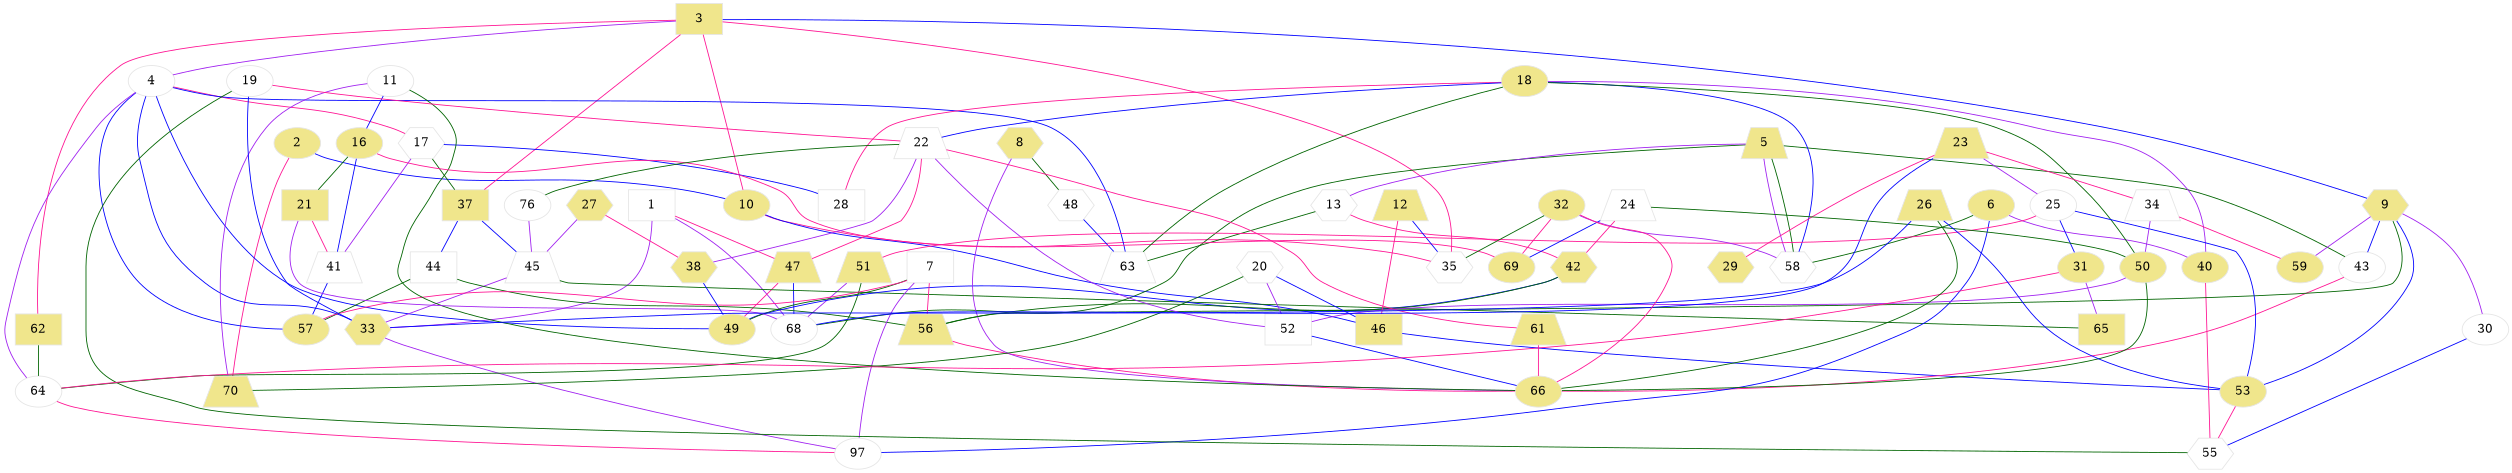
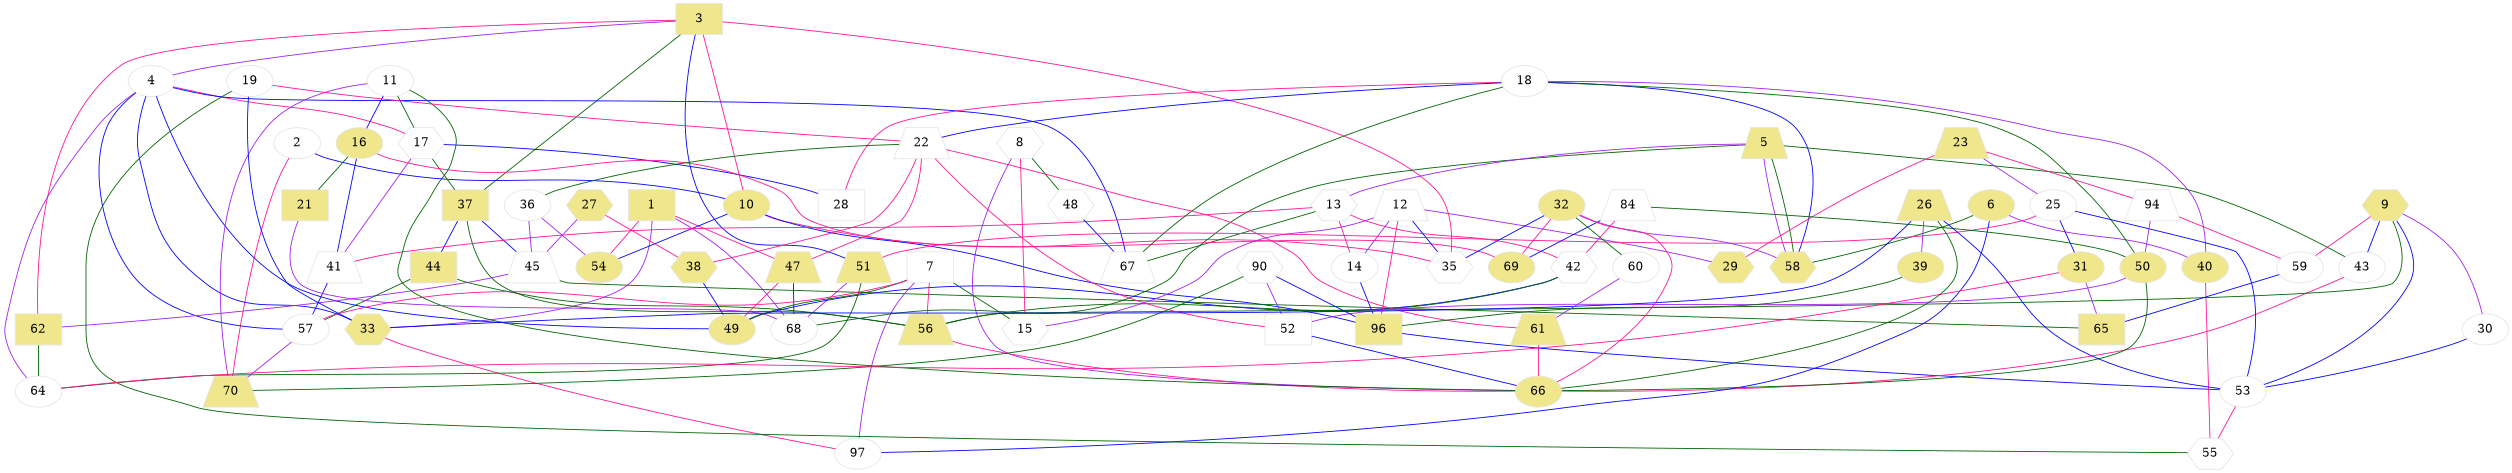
edge "3" -- "9": now "3" -- "51"
node "18": fillcolor khaki -> white
edge "11" -- "17": added
edge "3" -- "37": color deeppink -> darkgreen
node "2": fillcolor khaki -> white
node "8": fillcolor khaki -> white
node "76": label "76" -> "36"
node "1": fillcolor white -> khaki
node "12": fillcolor khaki -> white
node "24": label "24" -> "84"
node "34": label "34" -> "94"
edge "12" -- "29": added
edge "32" -- "35": color darkgreen -> blue
edge "21" -- "41": now "13" -- "41"
edge "22" -- "38": color purple -> deeppink
edge "9" -- "59": color purple -> deeppink
node "44": fillcolor white -> khaki
node "54": added
node "63": label "63" -> "67"
node "20": label "20" -> "90"
node "14": added
node "42": fillcolor khaki -> white
node "60": added
node "58": fillcolor white -> khaki
node "39": added
node "59": fillcolor khaki -> white
edge "22" -- "52": color purple -> deeppink
edge "45" -- "33": now "45" -- "62"
edge "59" -- "65": added
edge "37" -- "56": added
edge "23" -- "68": removed
node "57": fillcolor khaki -> white
node "15": added
node "46": label "46" -> "96"
edge "57" -- "70": added
node "53": fillcolor khaki -> white
edge "30" -- "55": now "30" -- "53"
edge "33" -- "97": color purple -> deeppink
edge "64" -- "97": removed
